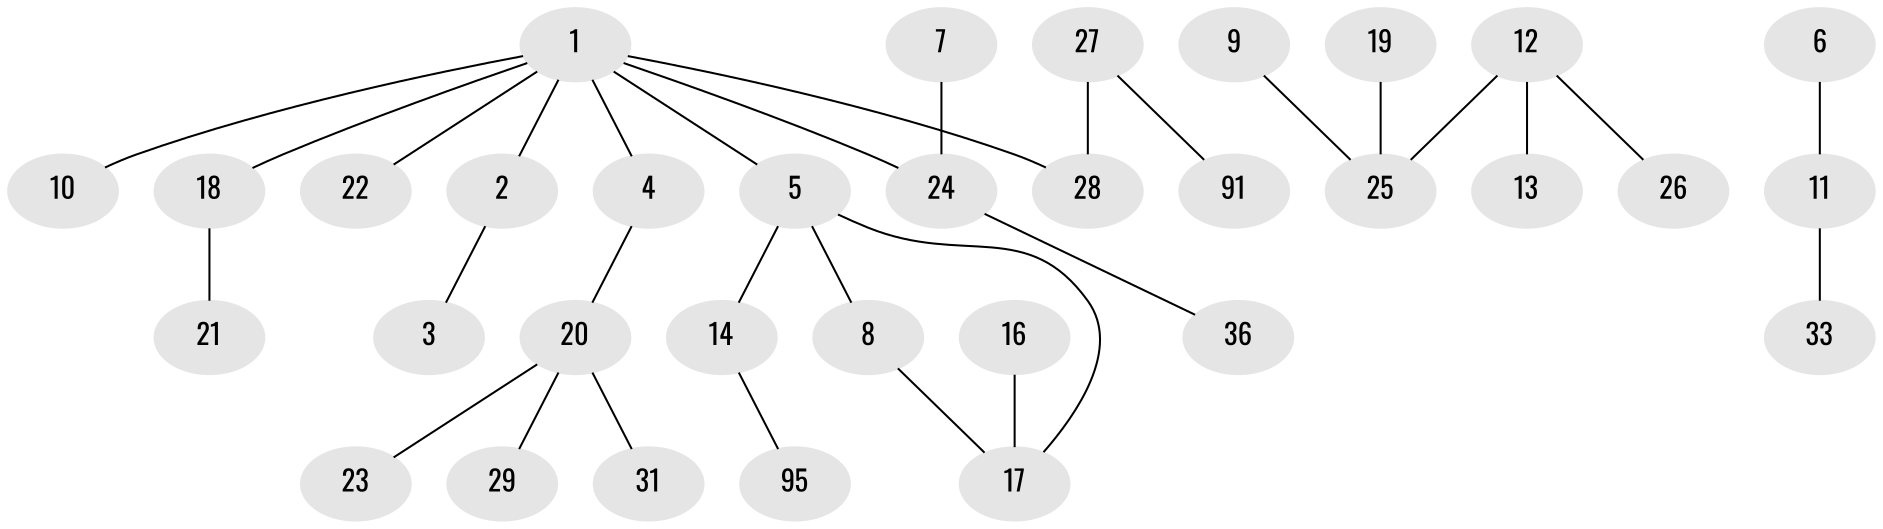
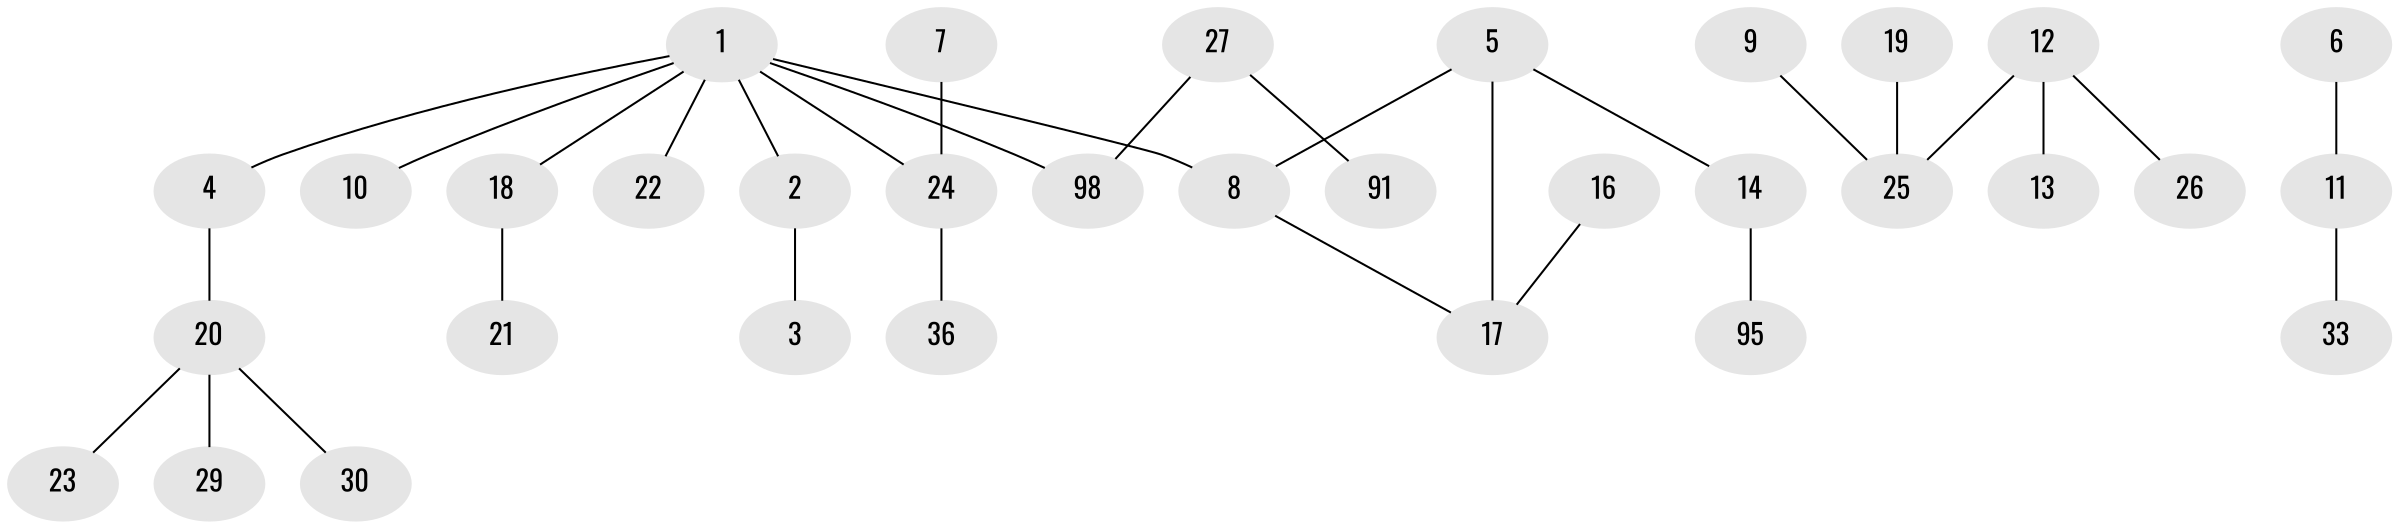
edge "1" -- "5": now "1" -- "8"
node "28": label "28" -> "98"
node "31": label "31" -> "30"
